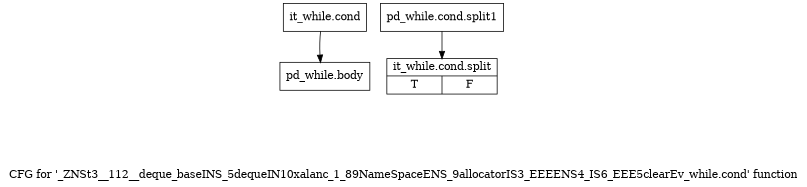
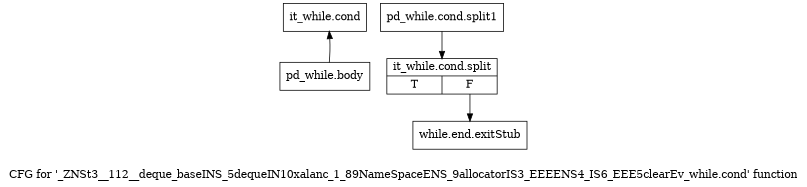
edge "it_while.cond" -> "pd_while.body": reversed
node "while.end.exitStub": added
